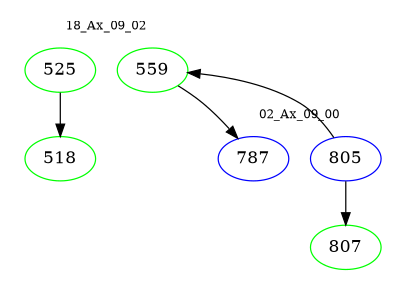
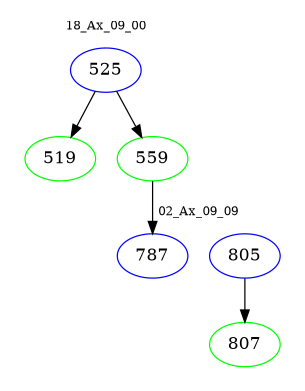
cluster "18_Ax_09_02": label "18_Ax_09_02" -> "18_Ax_09_00"
node "525": color green -> blue
edge "805" -> "559": now "525" -> "559"
cluster "02_Ax_09_00": label "02_Ax_09_00" -> "02_Ax_09_09"
node "518": label "518" -> "519"
